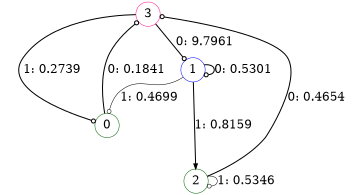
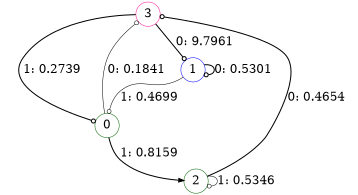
edge "0" -> "3": style bold -> solid
edge "1" -> "2": now "0" -> "2"
